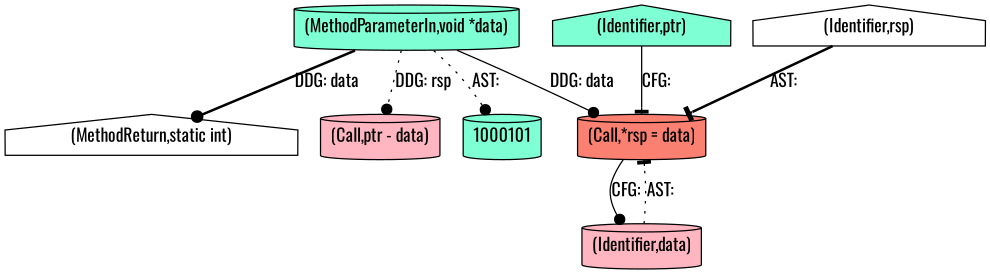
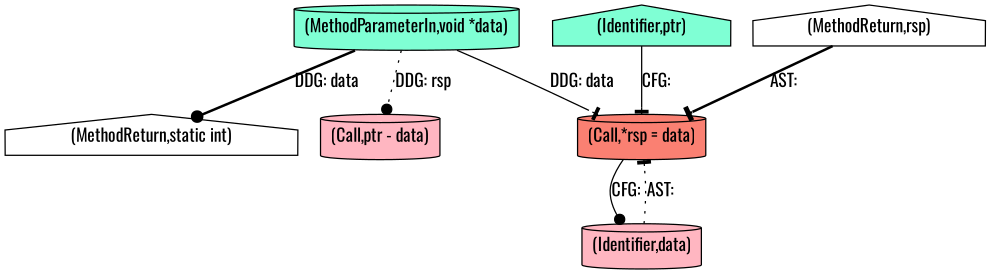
node "(Identifier,rsp)": label "(Identifier,rsp)" -> "(MethodReturn,rsp)"
edge "(MethodParameterIn,void *data)" -> "(Call,*rsp = data)": arrowhead dot -> tee
node "1000101": removed
